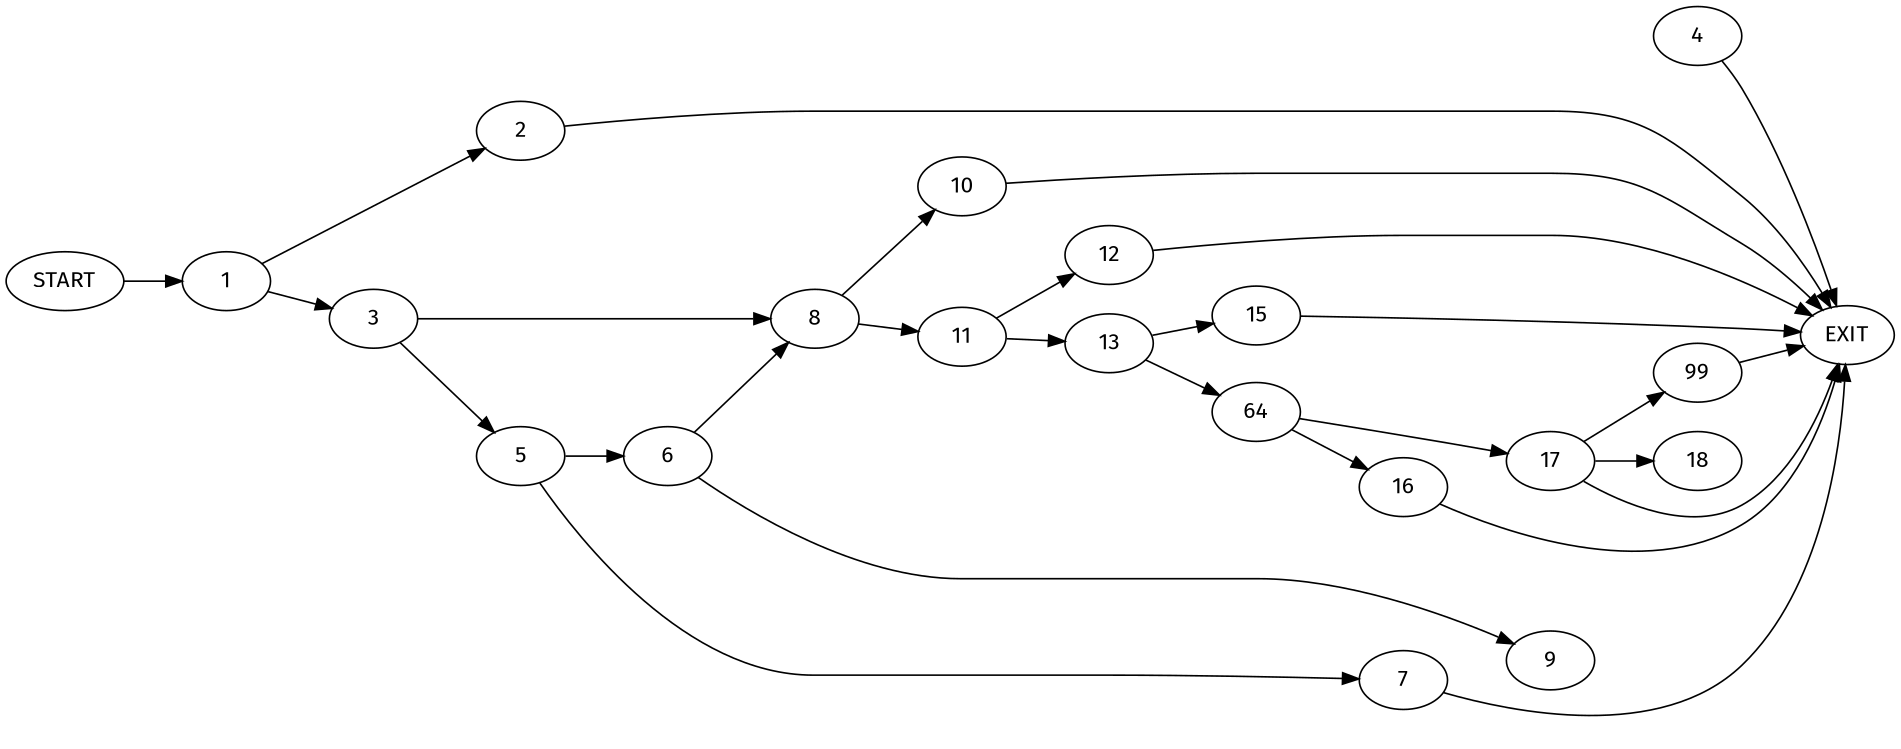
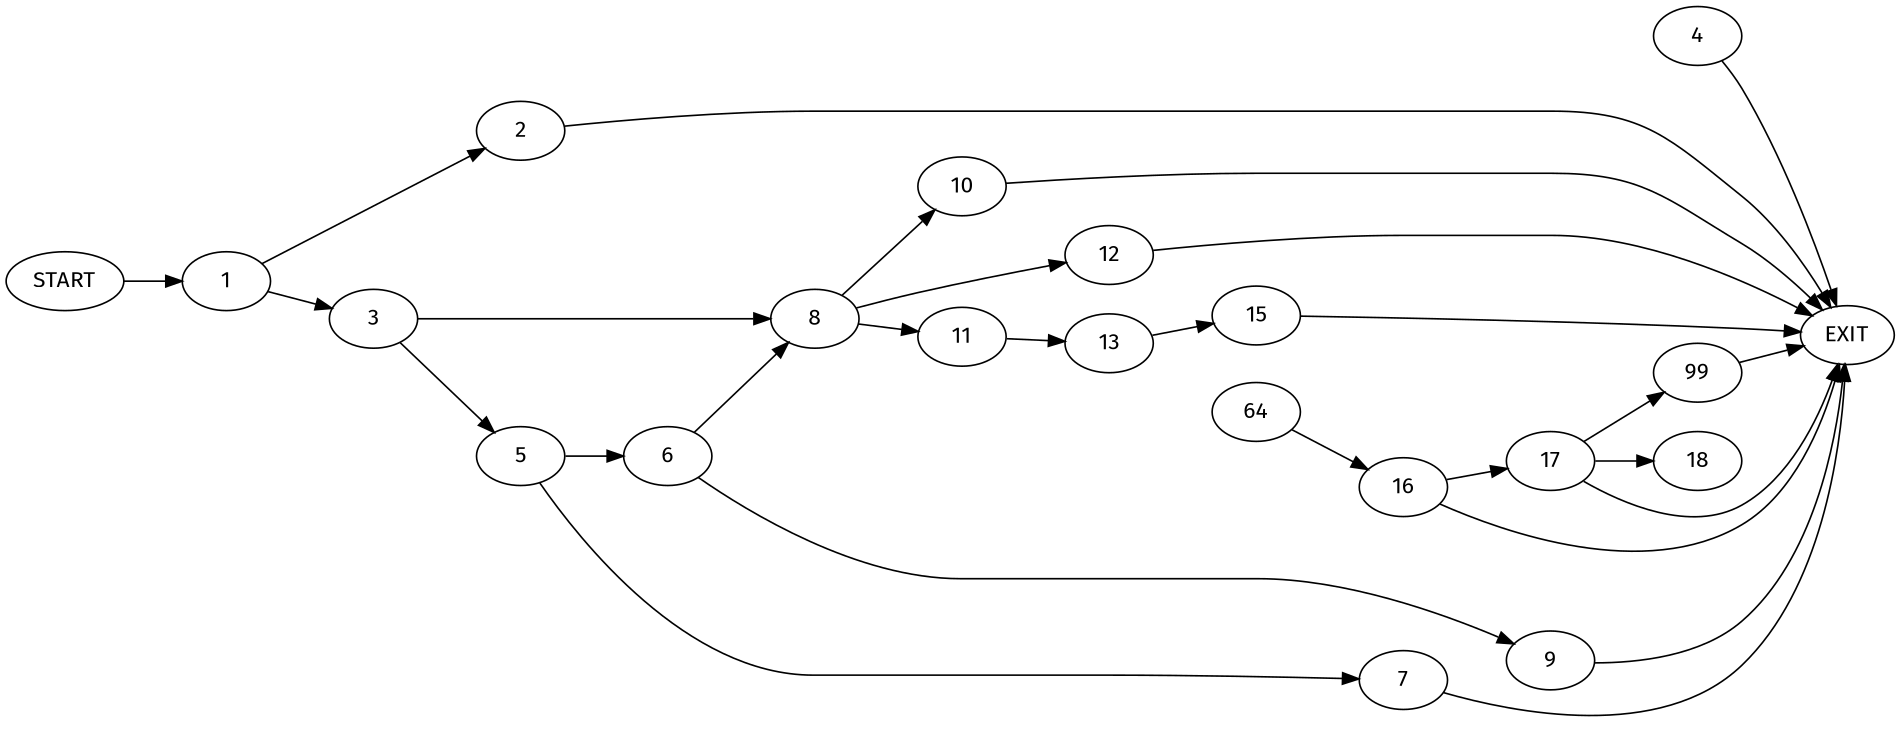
edge "11" -> "12": now "8" -> "12"
edge "13" -> "64": removed
edge "64" -> "17": now "16" -> "17"
edge "9" -> "EXIT": added
